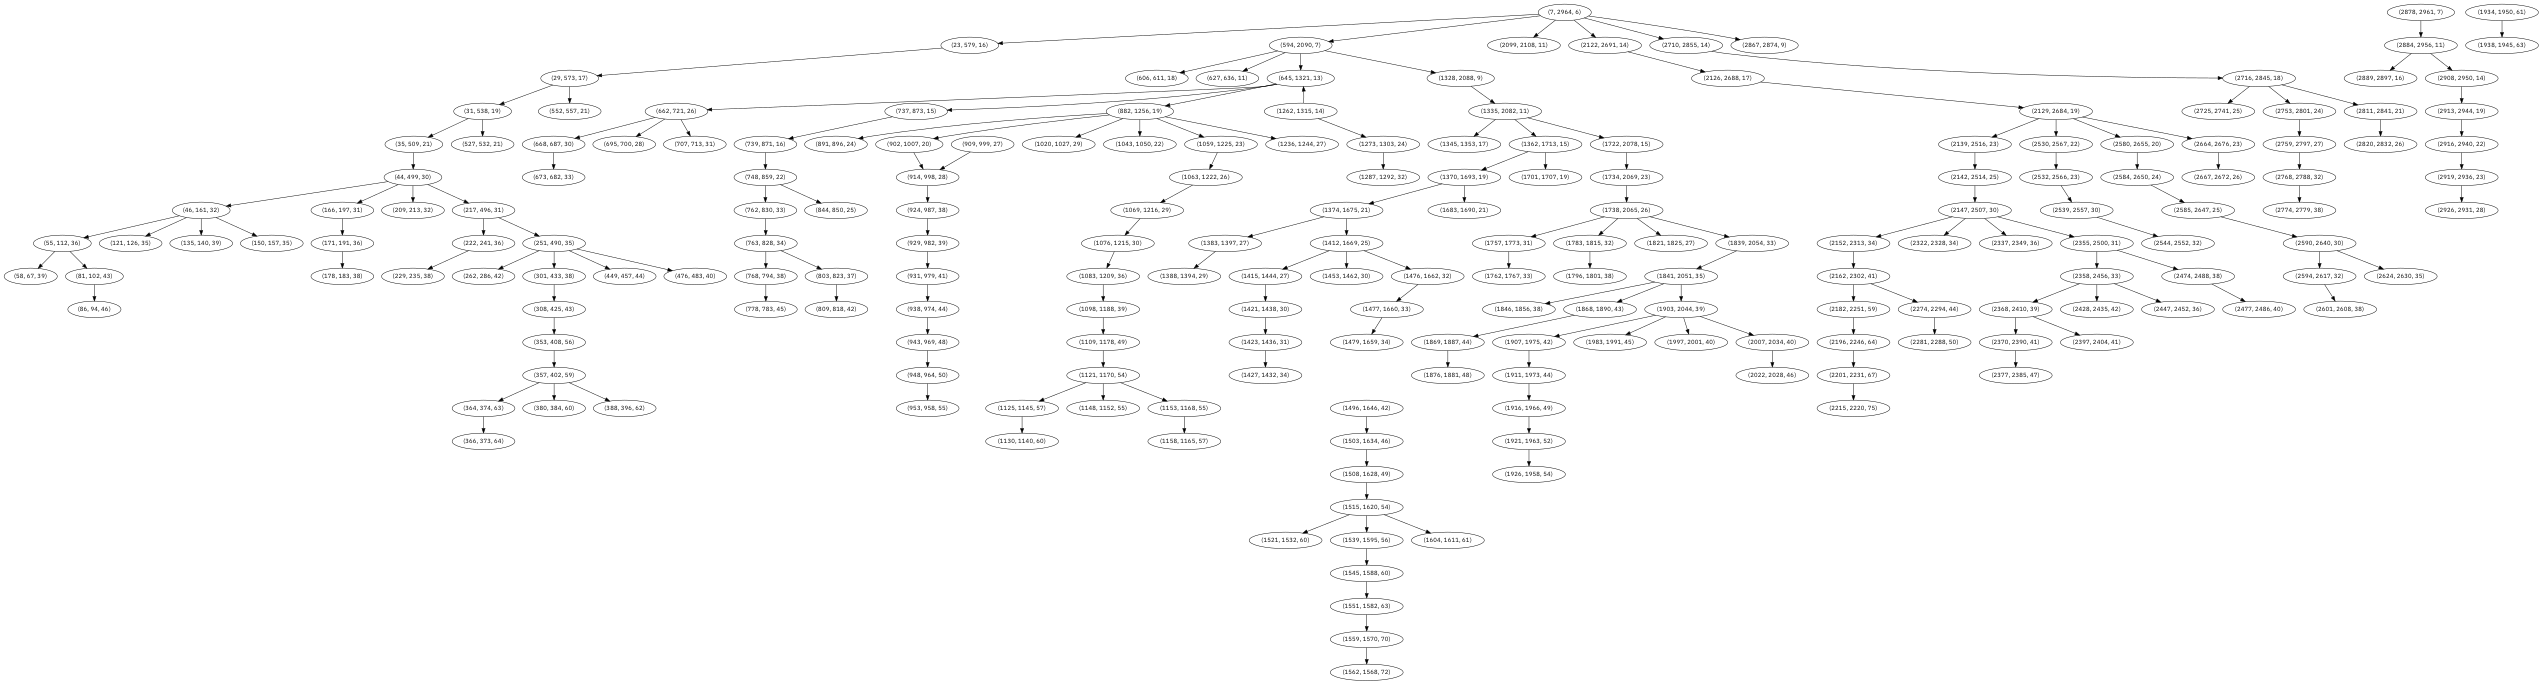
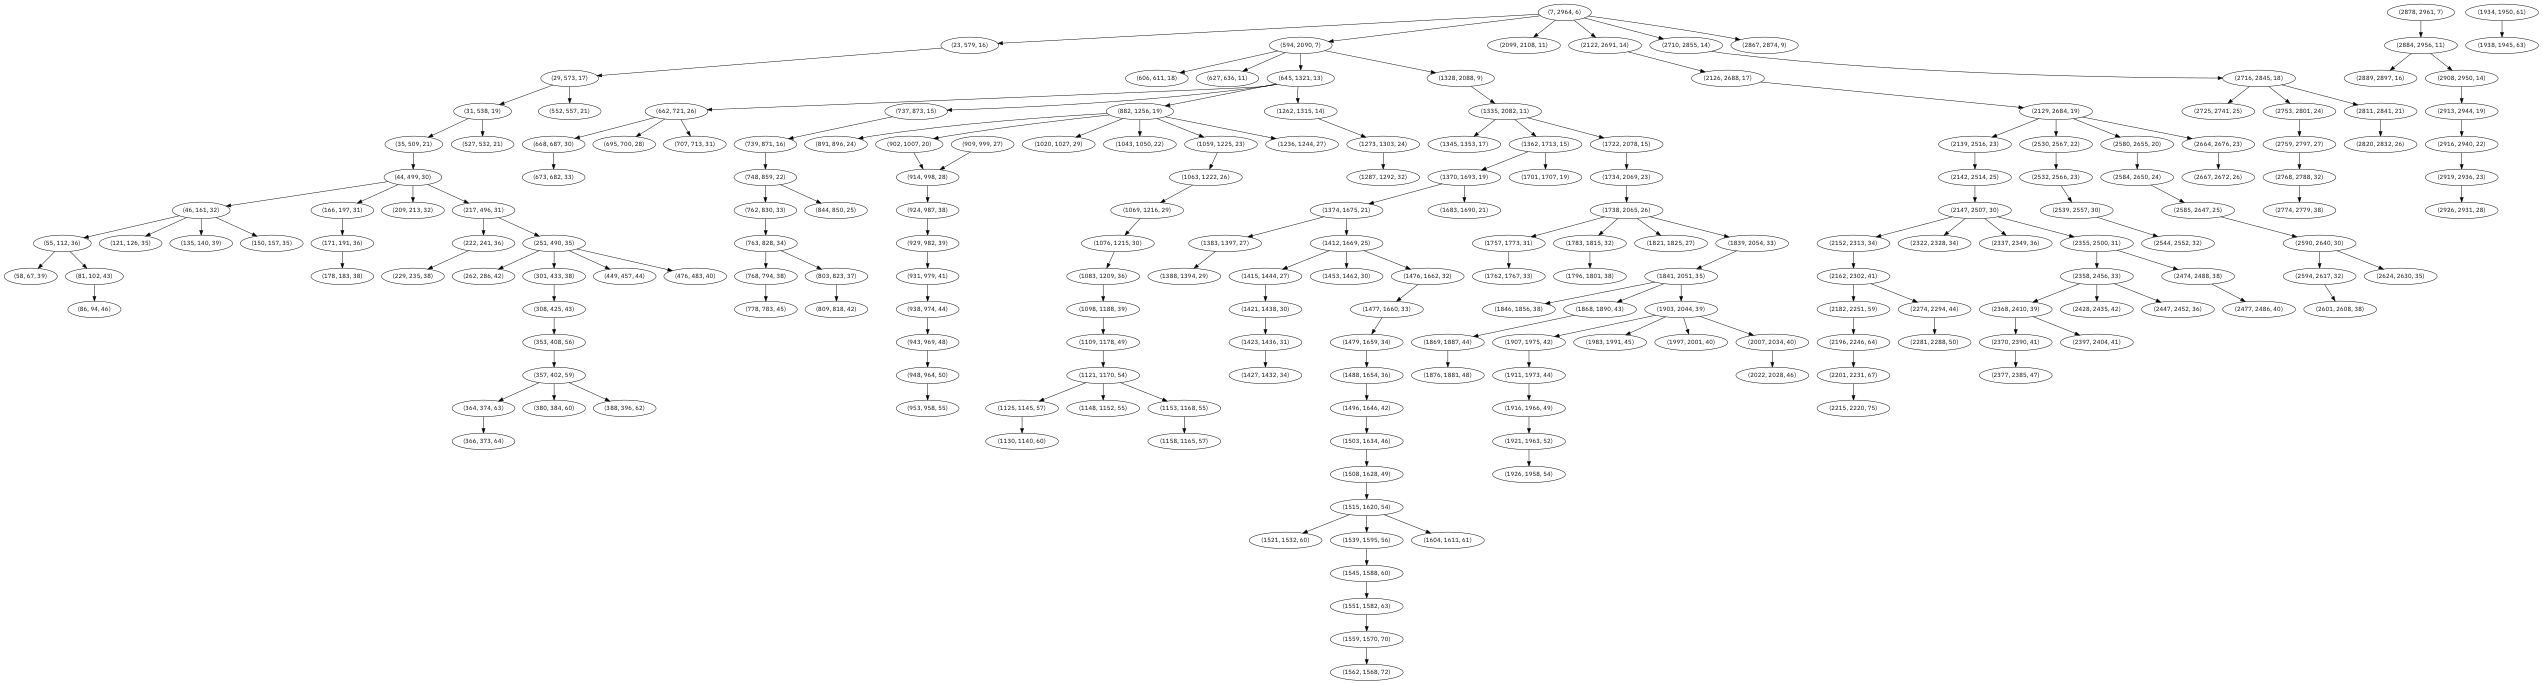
edge "(1262, 1315, 14)" -> "(645, 1321, 13)": reversed
node "(1488, 1654, 36)": added
